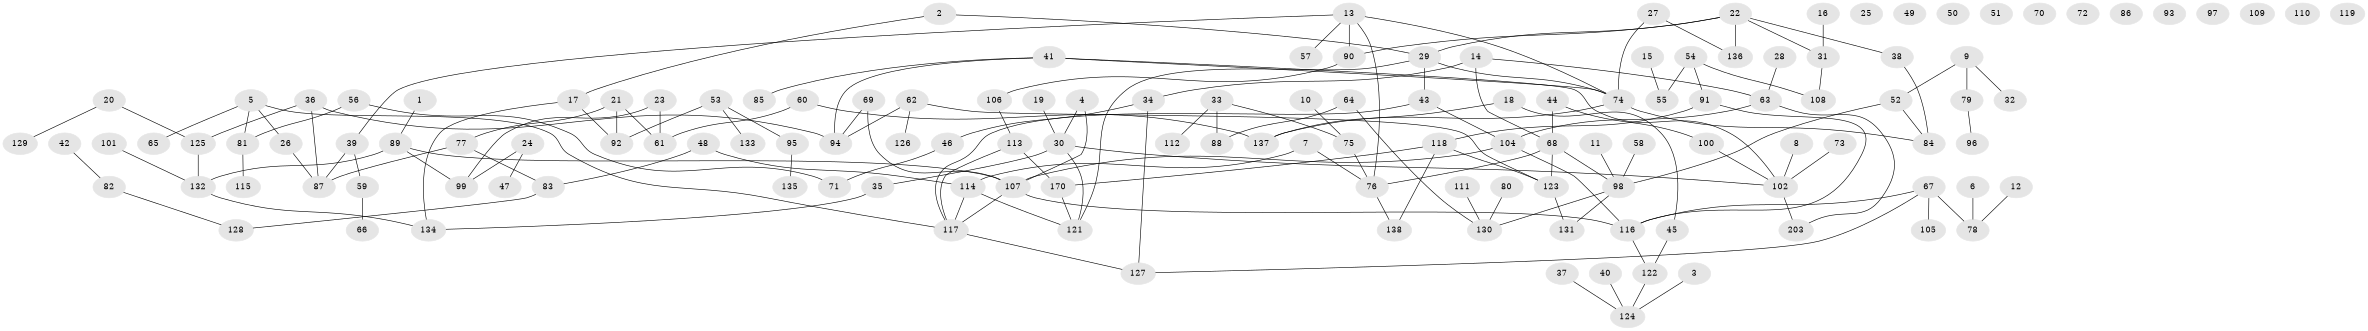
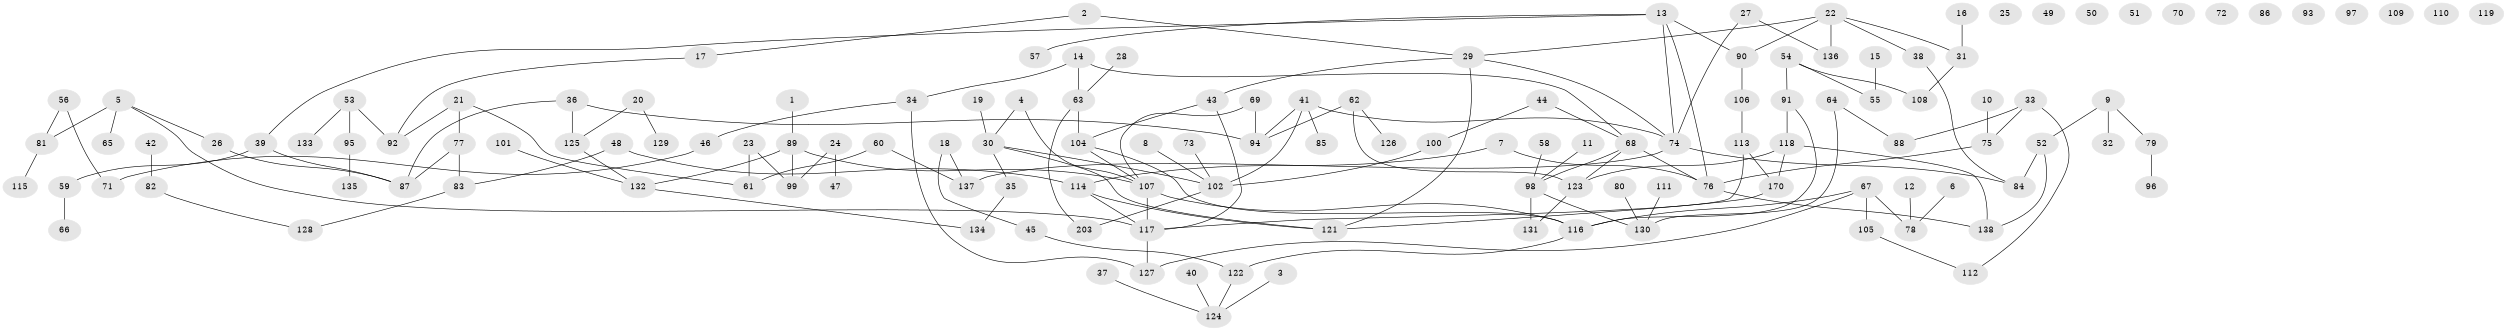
edge "17" -- "134": removed
edge "52" -- "98": now "52" -- "138"
edge "105" -- "112": added
